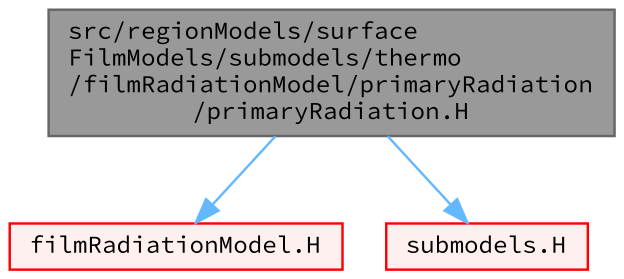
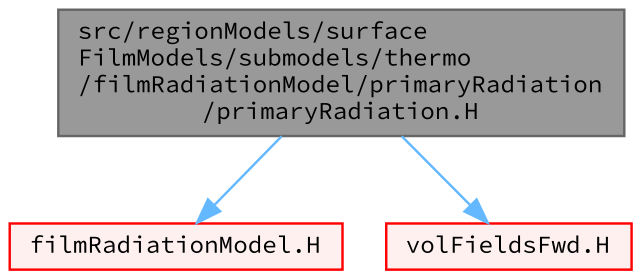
node "submodels.H": label "submodels.H" -> "volFieldsFwd.H"
